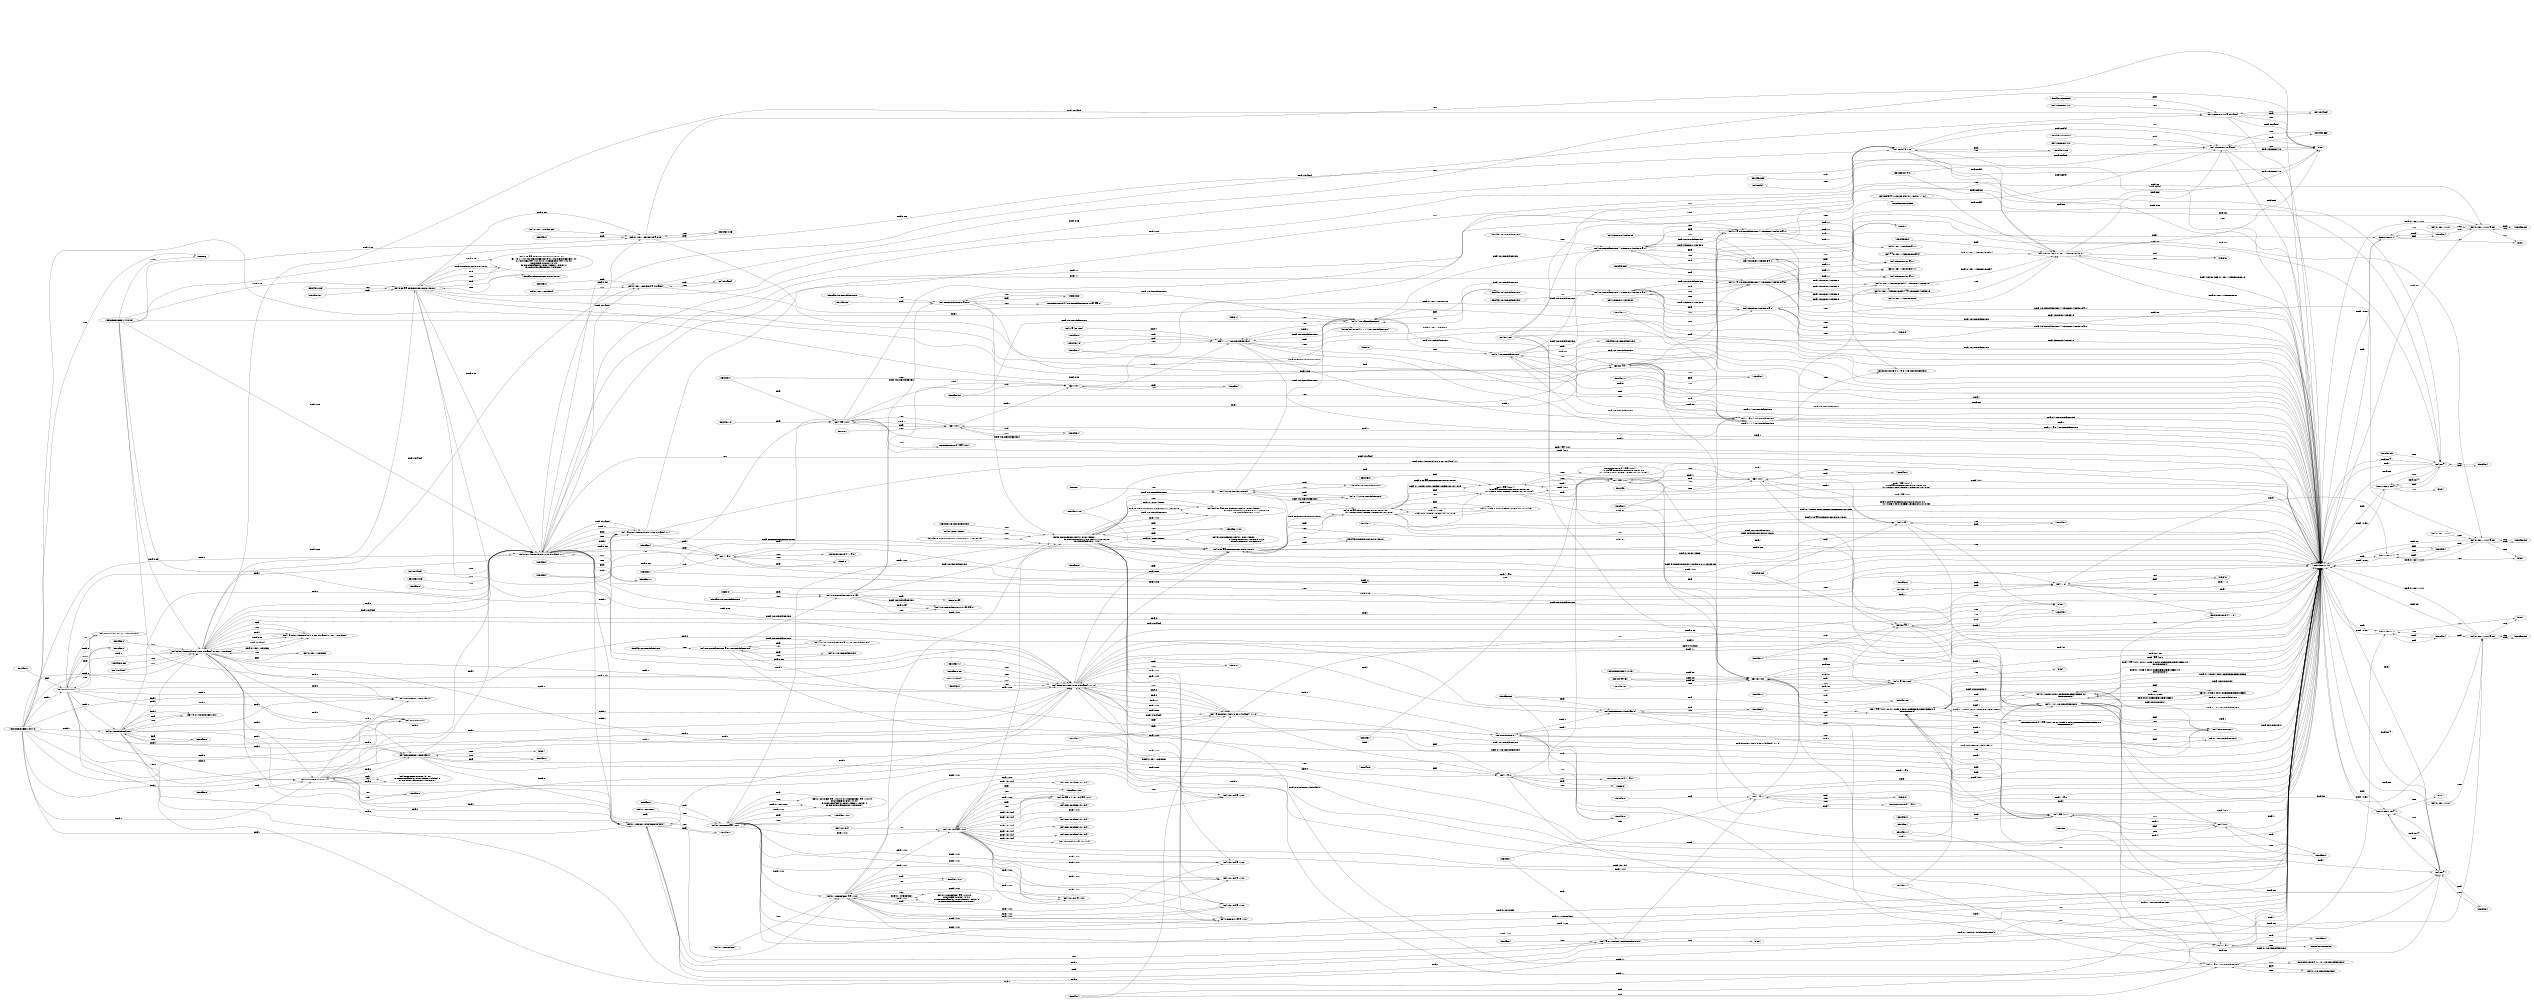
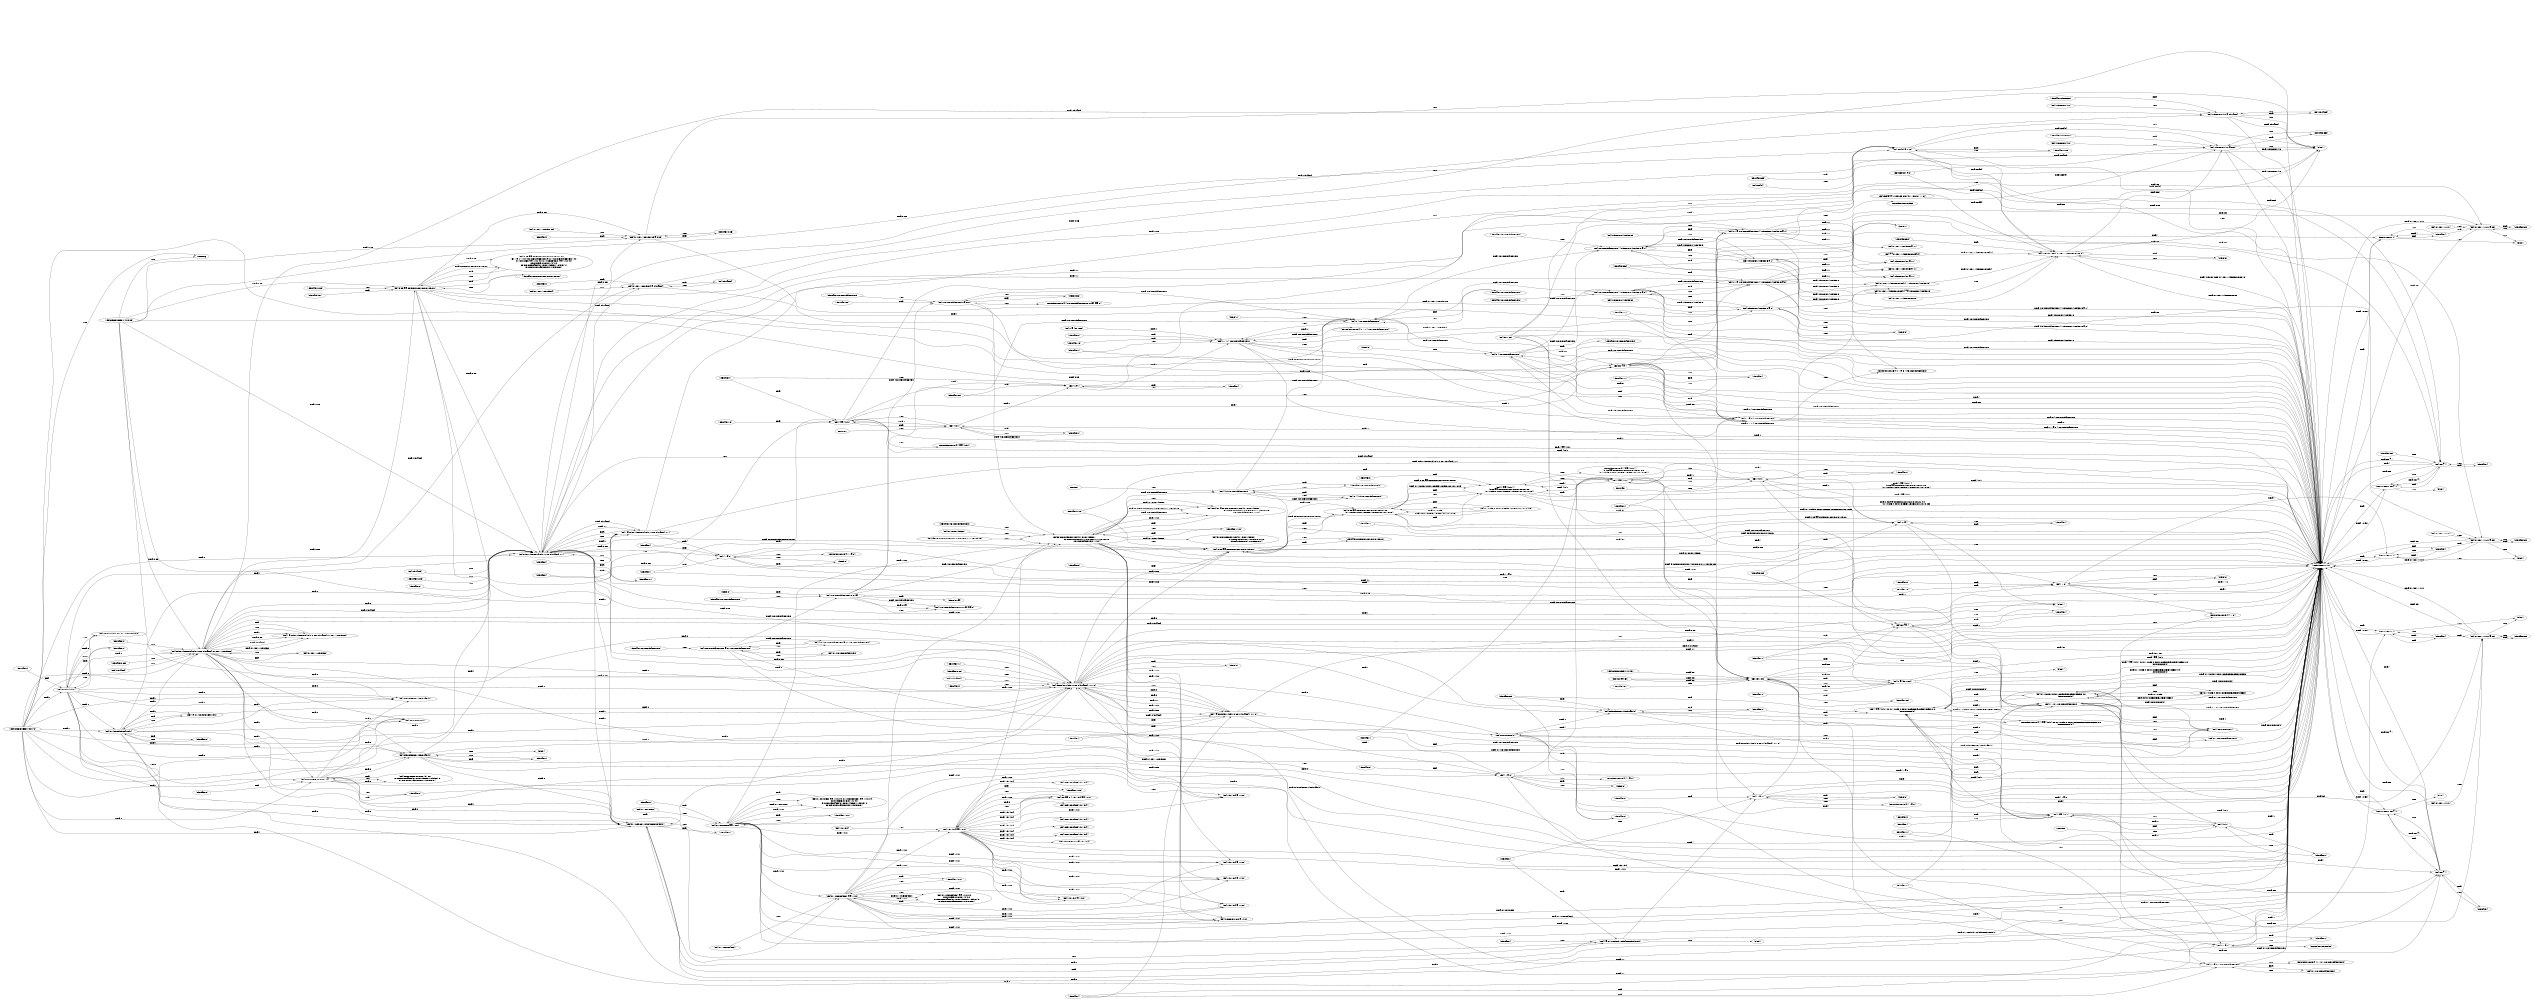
edge "(MethodParameterIn,int type)" -> "1000116": label "NULL: " -> "AST: "
node "(Call,tot_send_fragment -= 512)": label "(Call,tot_send_fragment -= 512)" -> "(Call,max_send_fragment -= 512)"
node "(Call,4 * max_flags_fragment)": label "(Call,4 * max_flags_fragment)" -> "(Call,4 * max_send_fragment)"
node "(Call,(int)max_send_unsigned)": label "(Call,(int)max_send_unsigned)" -> "(Call,(int)max_send_fragment)"
edge "(Call,SSL_USE_EXPLICIT_IV(s))" -> "(Call,do_ssl3_write(s, type, &(buf[tot]), nw, 0))": now "(Call,i = s->handshake_func(s))" -> "(Call,do_ssl3_write(s, type, &(buf[tot]), nw, 0))"
edge "(Call,s->handshake_func(s))" -> "(Call,SSL_USE_EXPLICIT_IV(s))": removed, label "DDG: s"
edge "(Call,tot == 0 || wb->buf == NULL)" -> "(Call,wb->buf == NULL)": label "CFG: " -> "DDG: s"
edge "(Call,SSL_in_init(s))" -> "(Call,s->method->ssl_dispatch_alert(s))": added, label "DDG: s"
node "(Call,mb_param.xfff = NULL)": label "(Call,mb_param.xfff = NULL)" -> "(Call,mb_param.out = NULL)"
